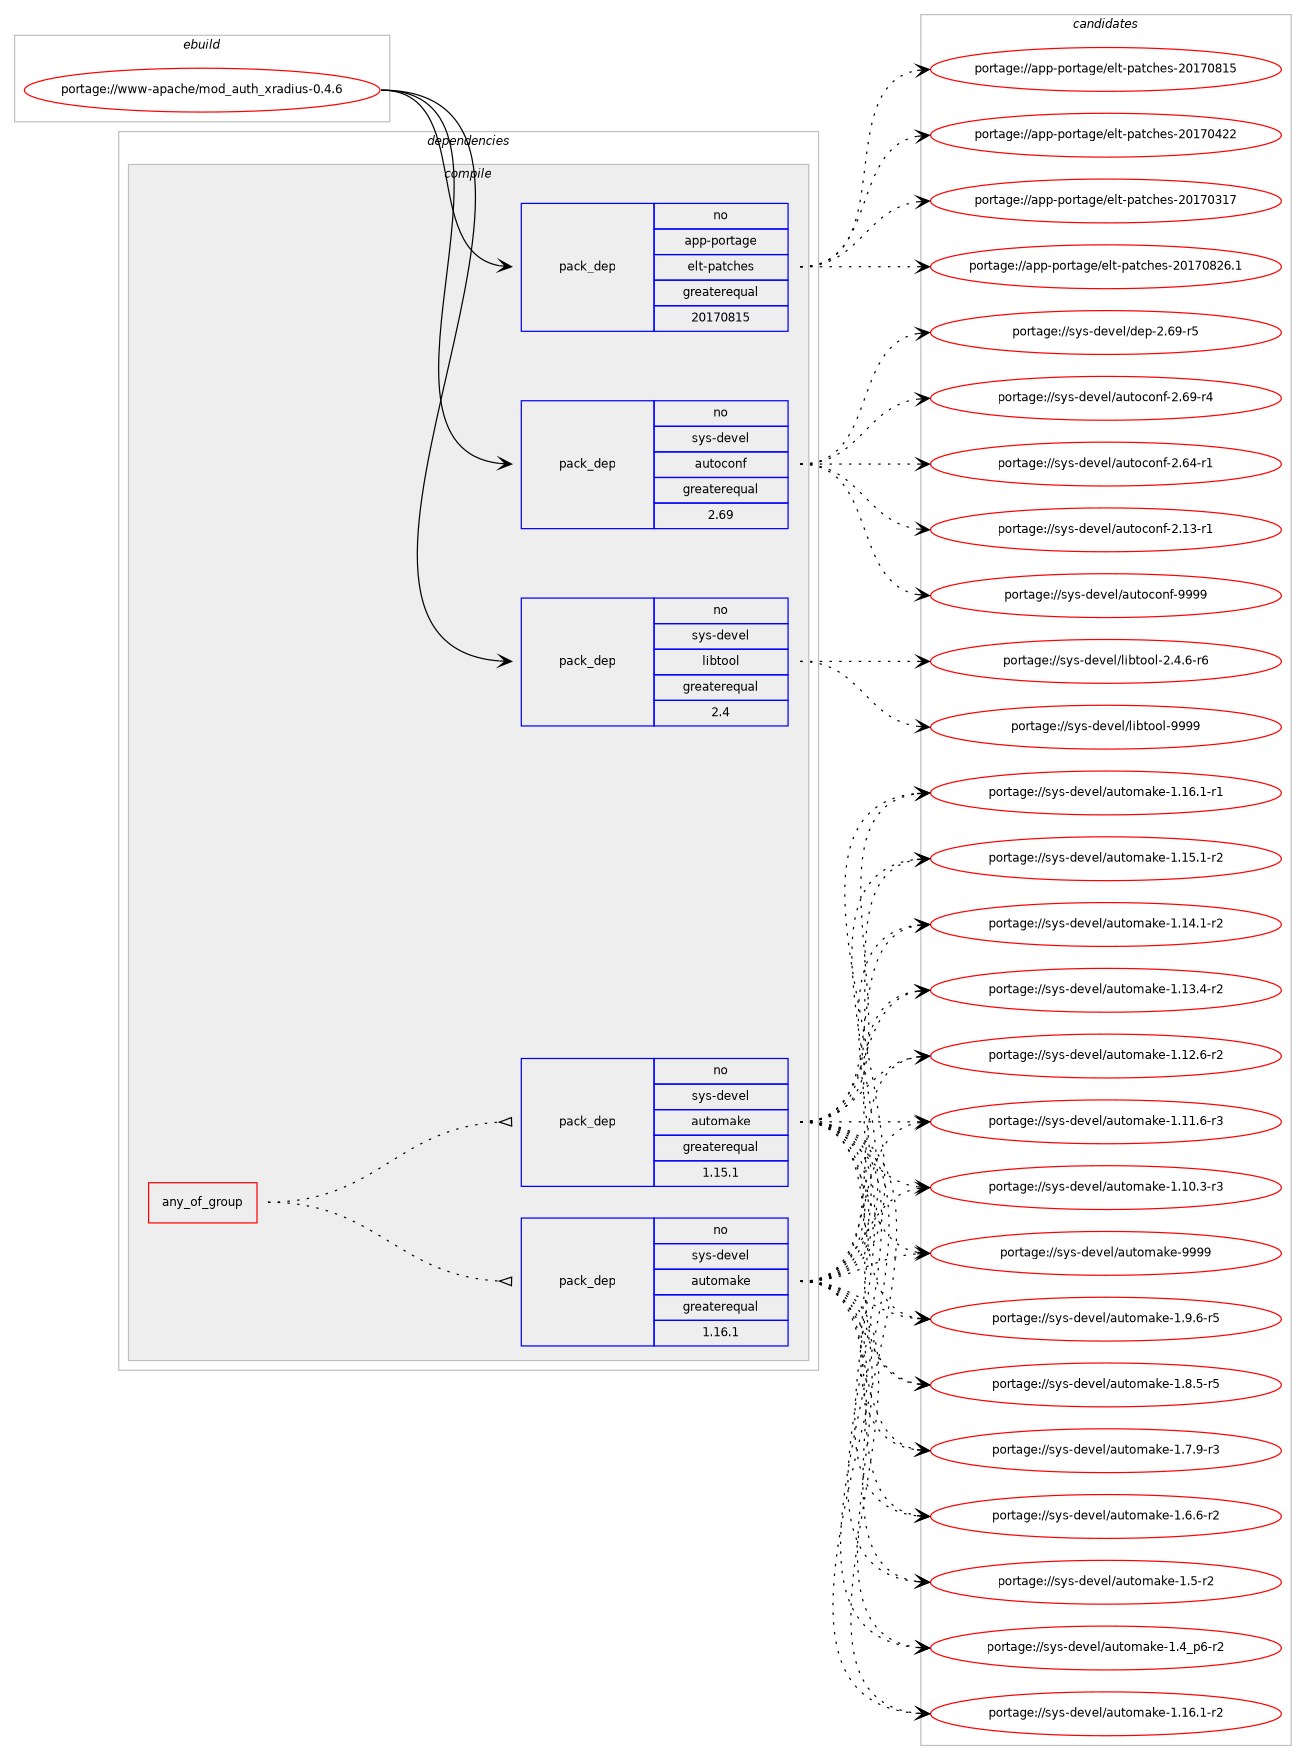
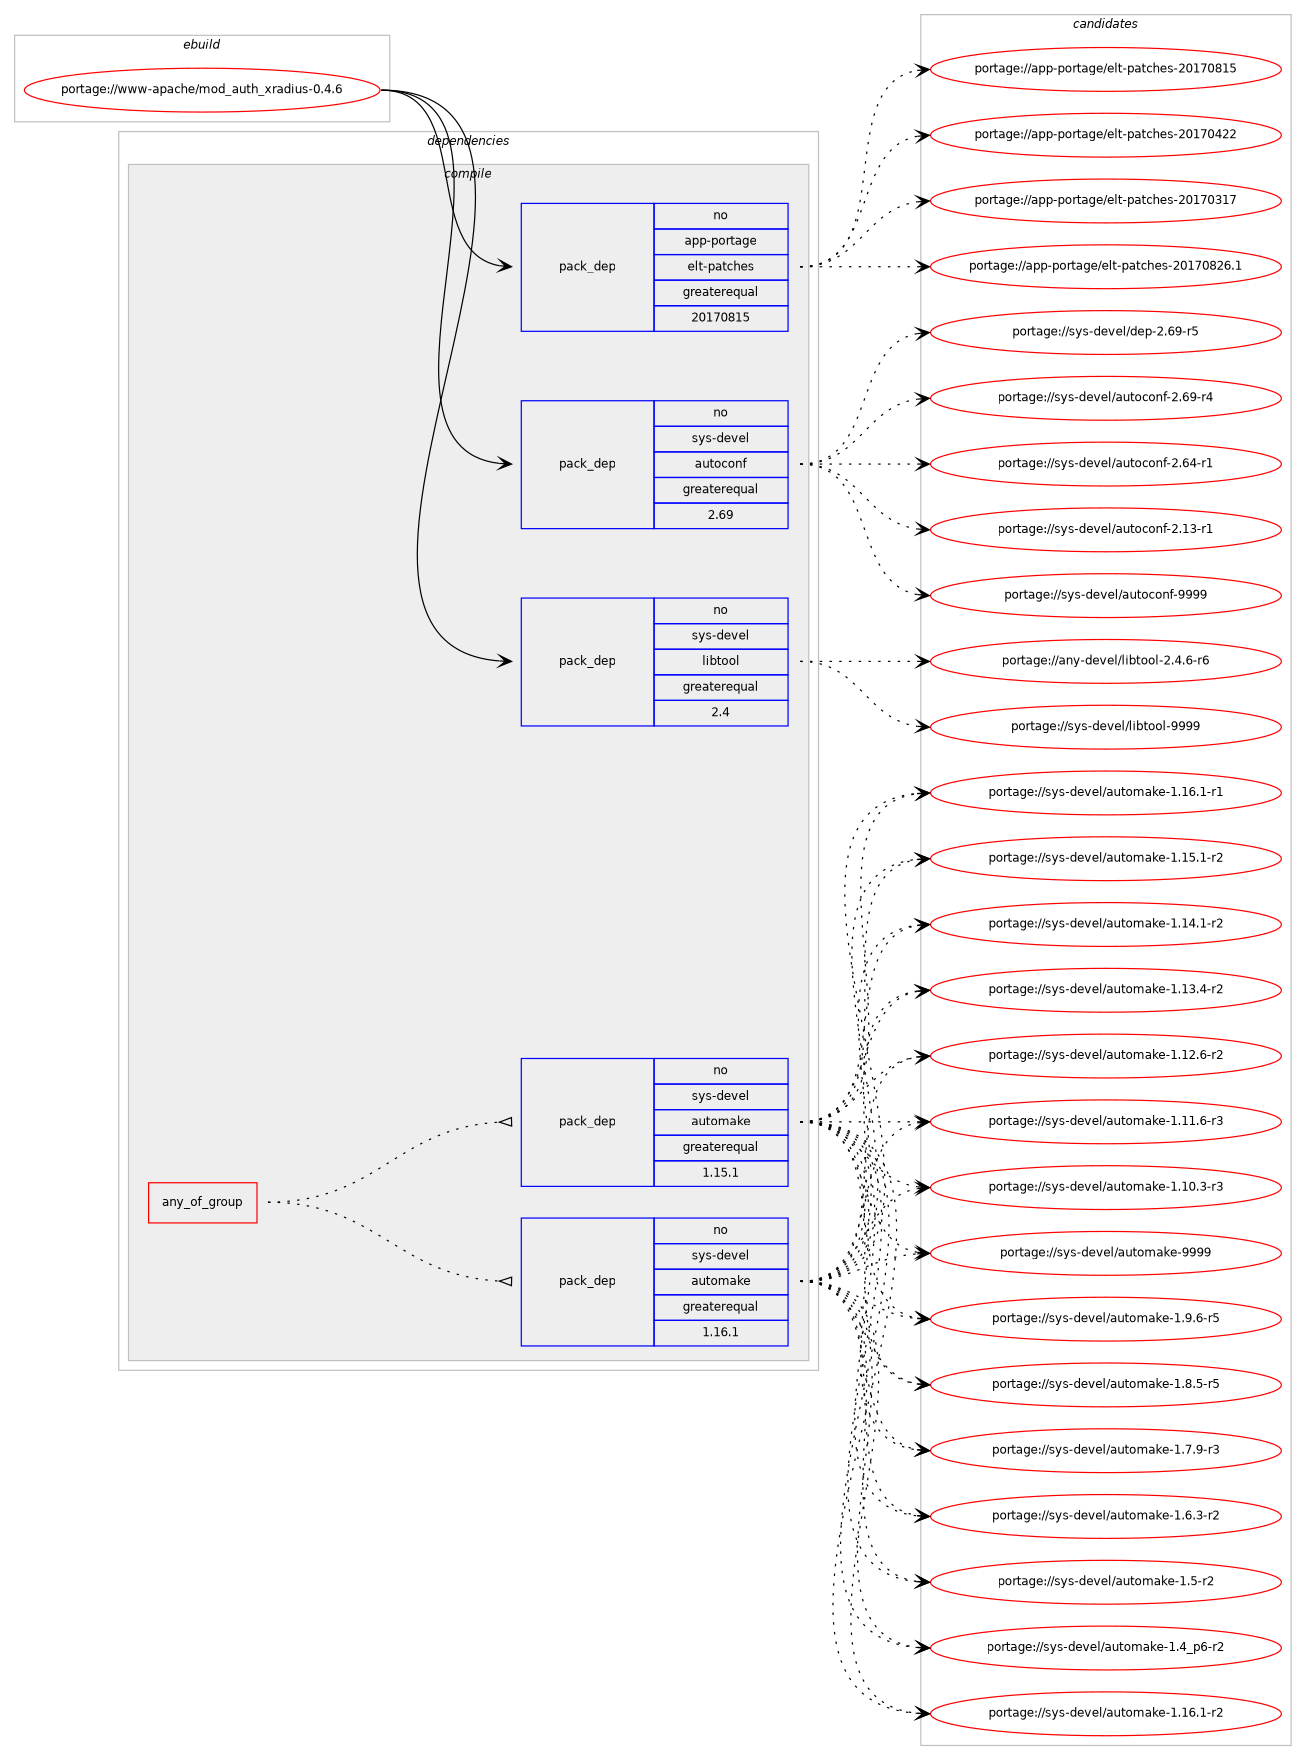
node "portage://sys-devel/libtool-2.4.6-r6": label "portage://sys-devel/libtool-2.4.6-r6" -> "portage://any-devel/libtool-2.4.6-r6"
node "portage://sys-devel/automake-1.6.6-r2": label "portage://sys-devel/automake-1.6.6-r2" -> "portage://sys-devel/automake-1.6.3-r2"
